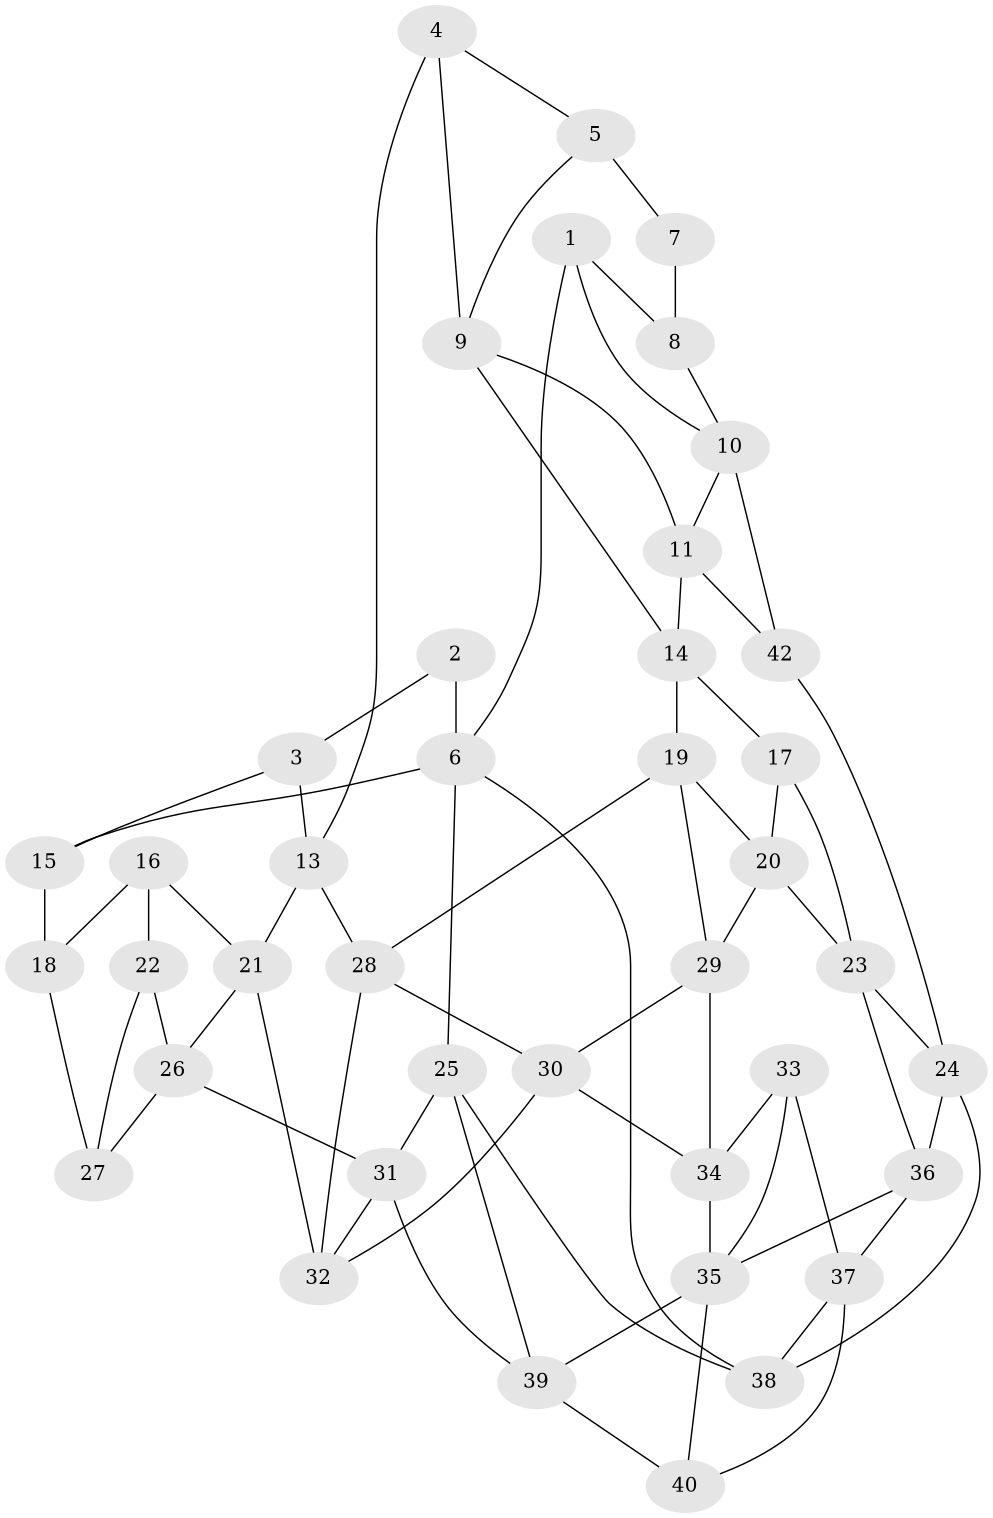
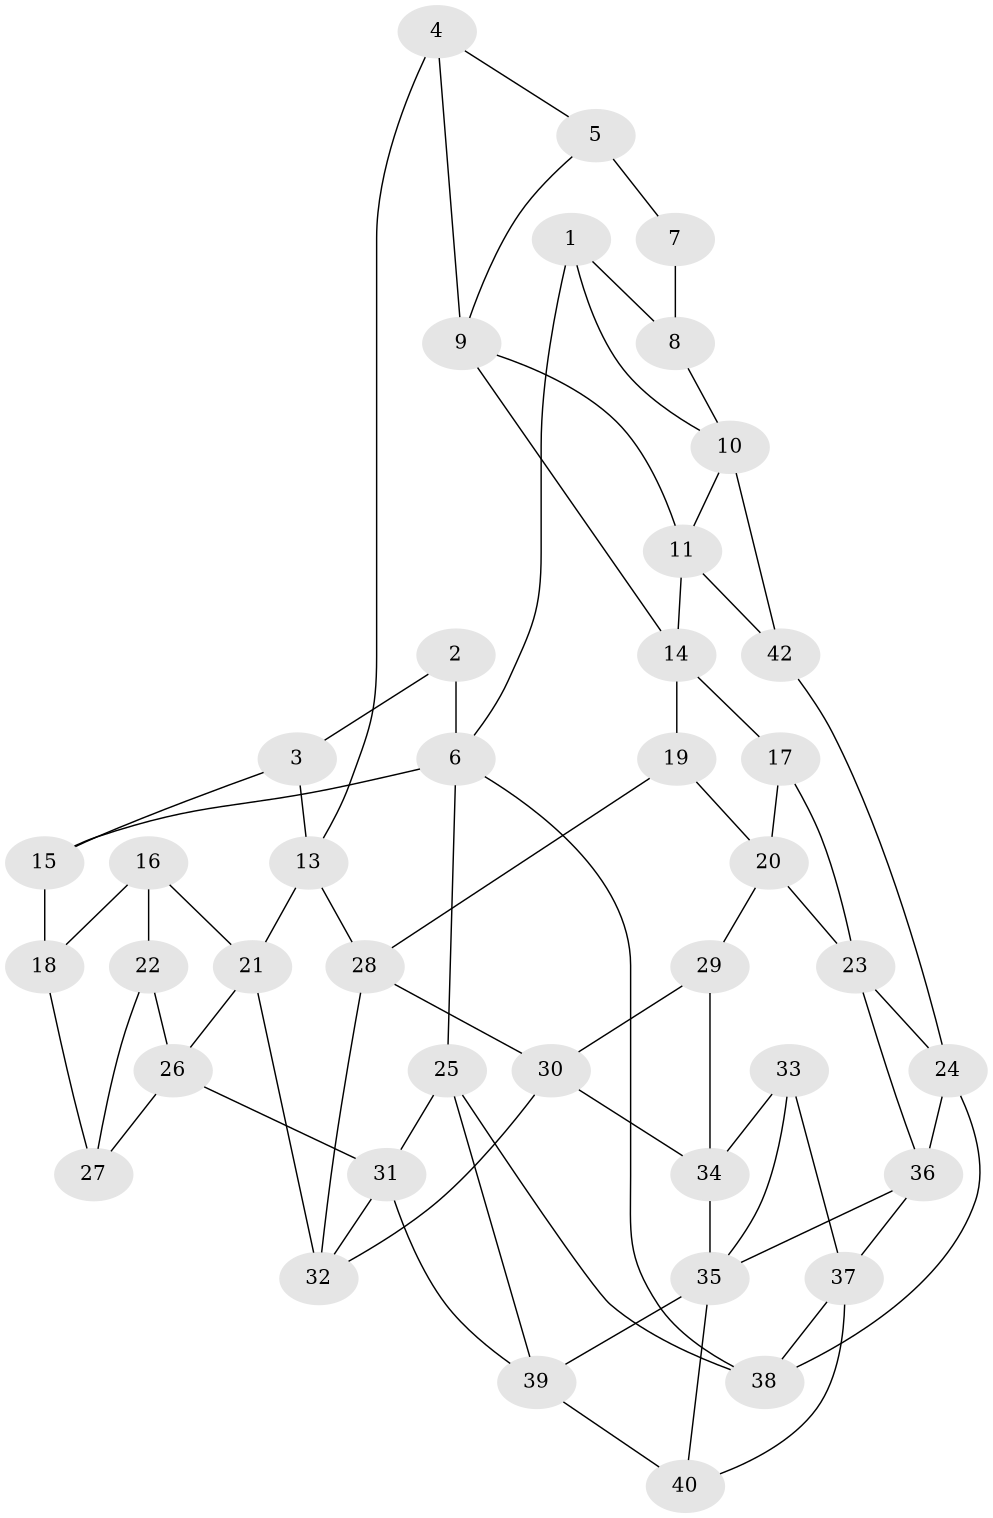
edge "19" -- "29": removed
